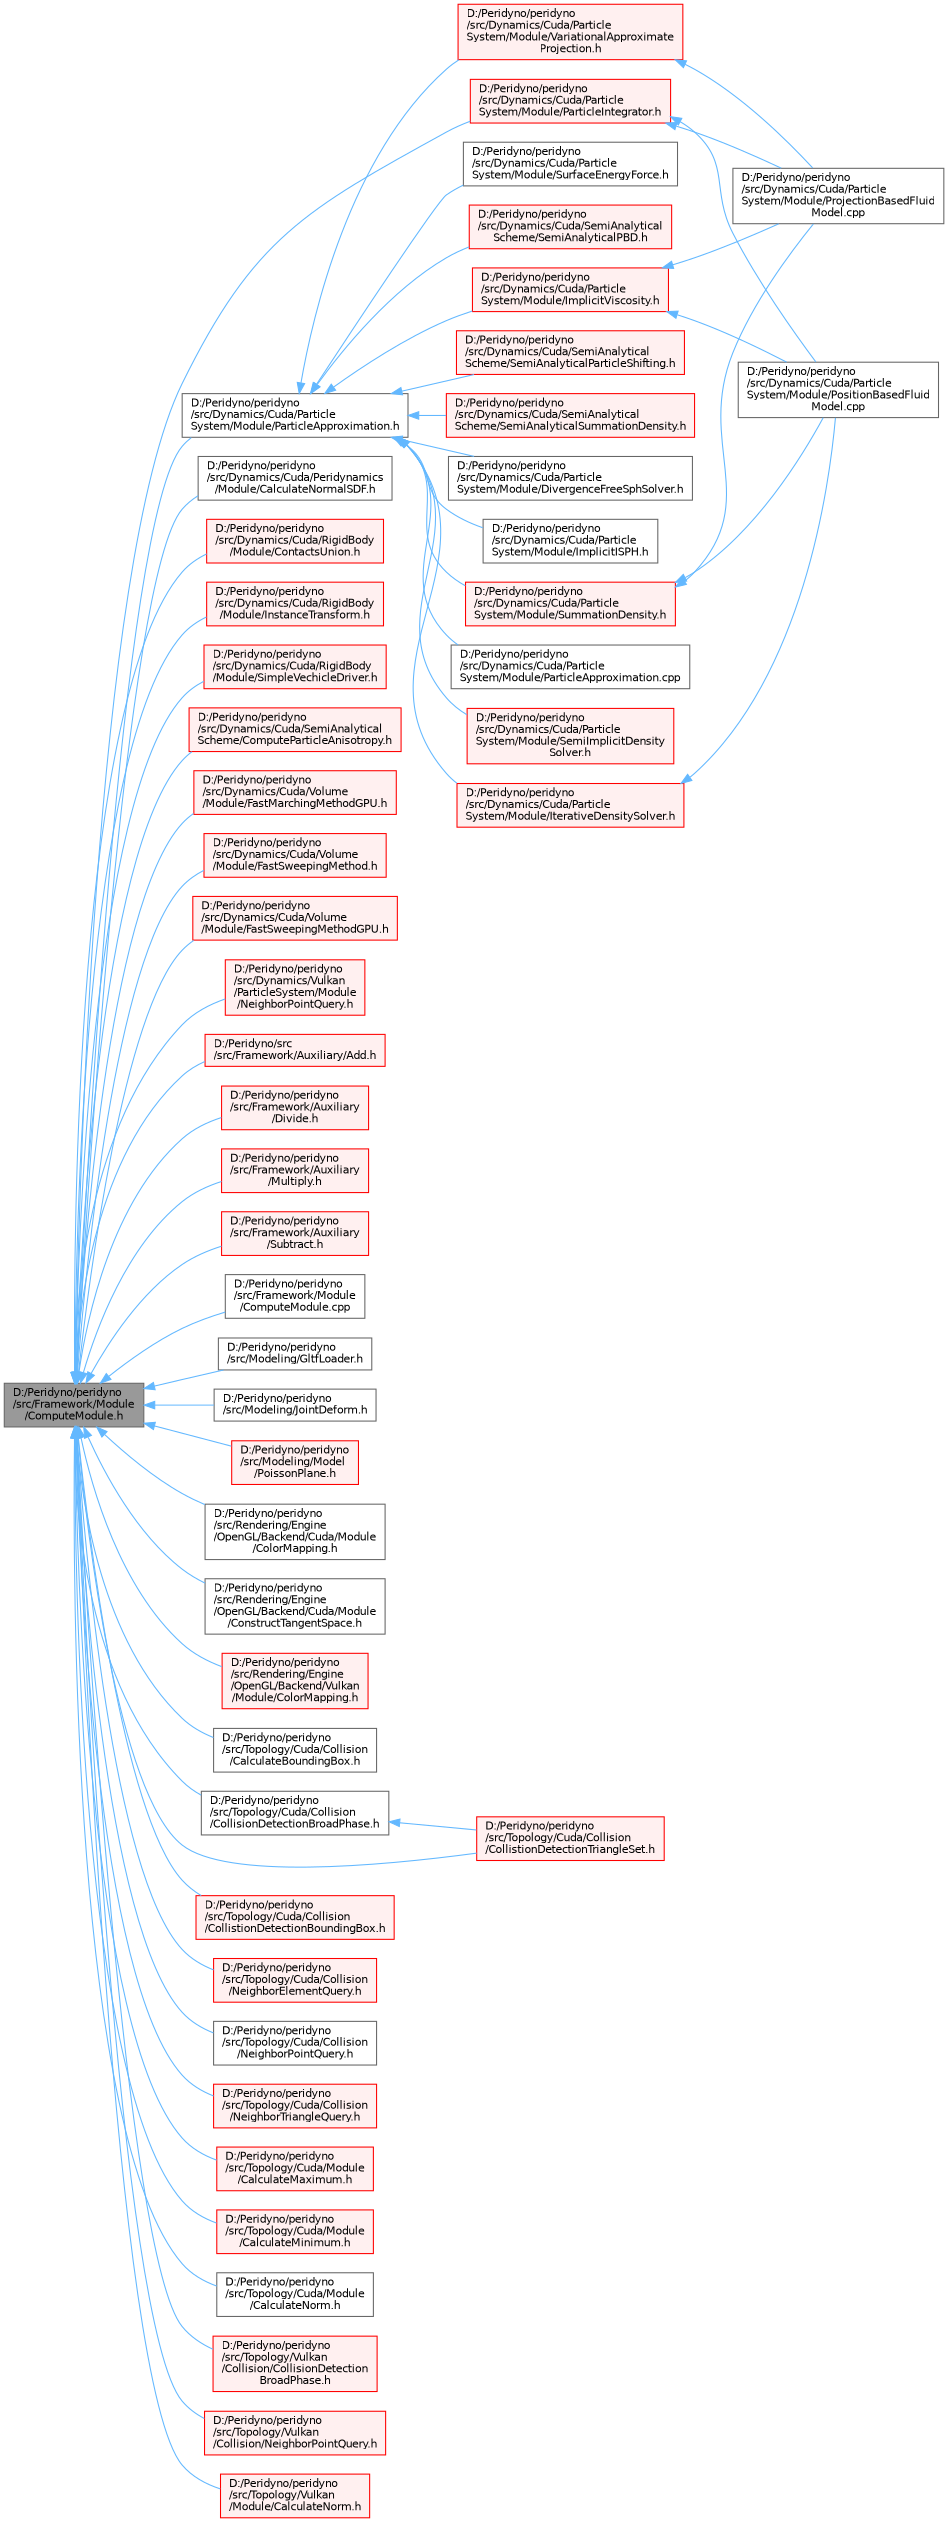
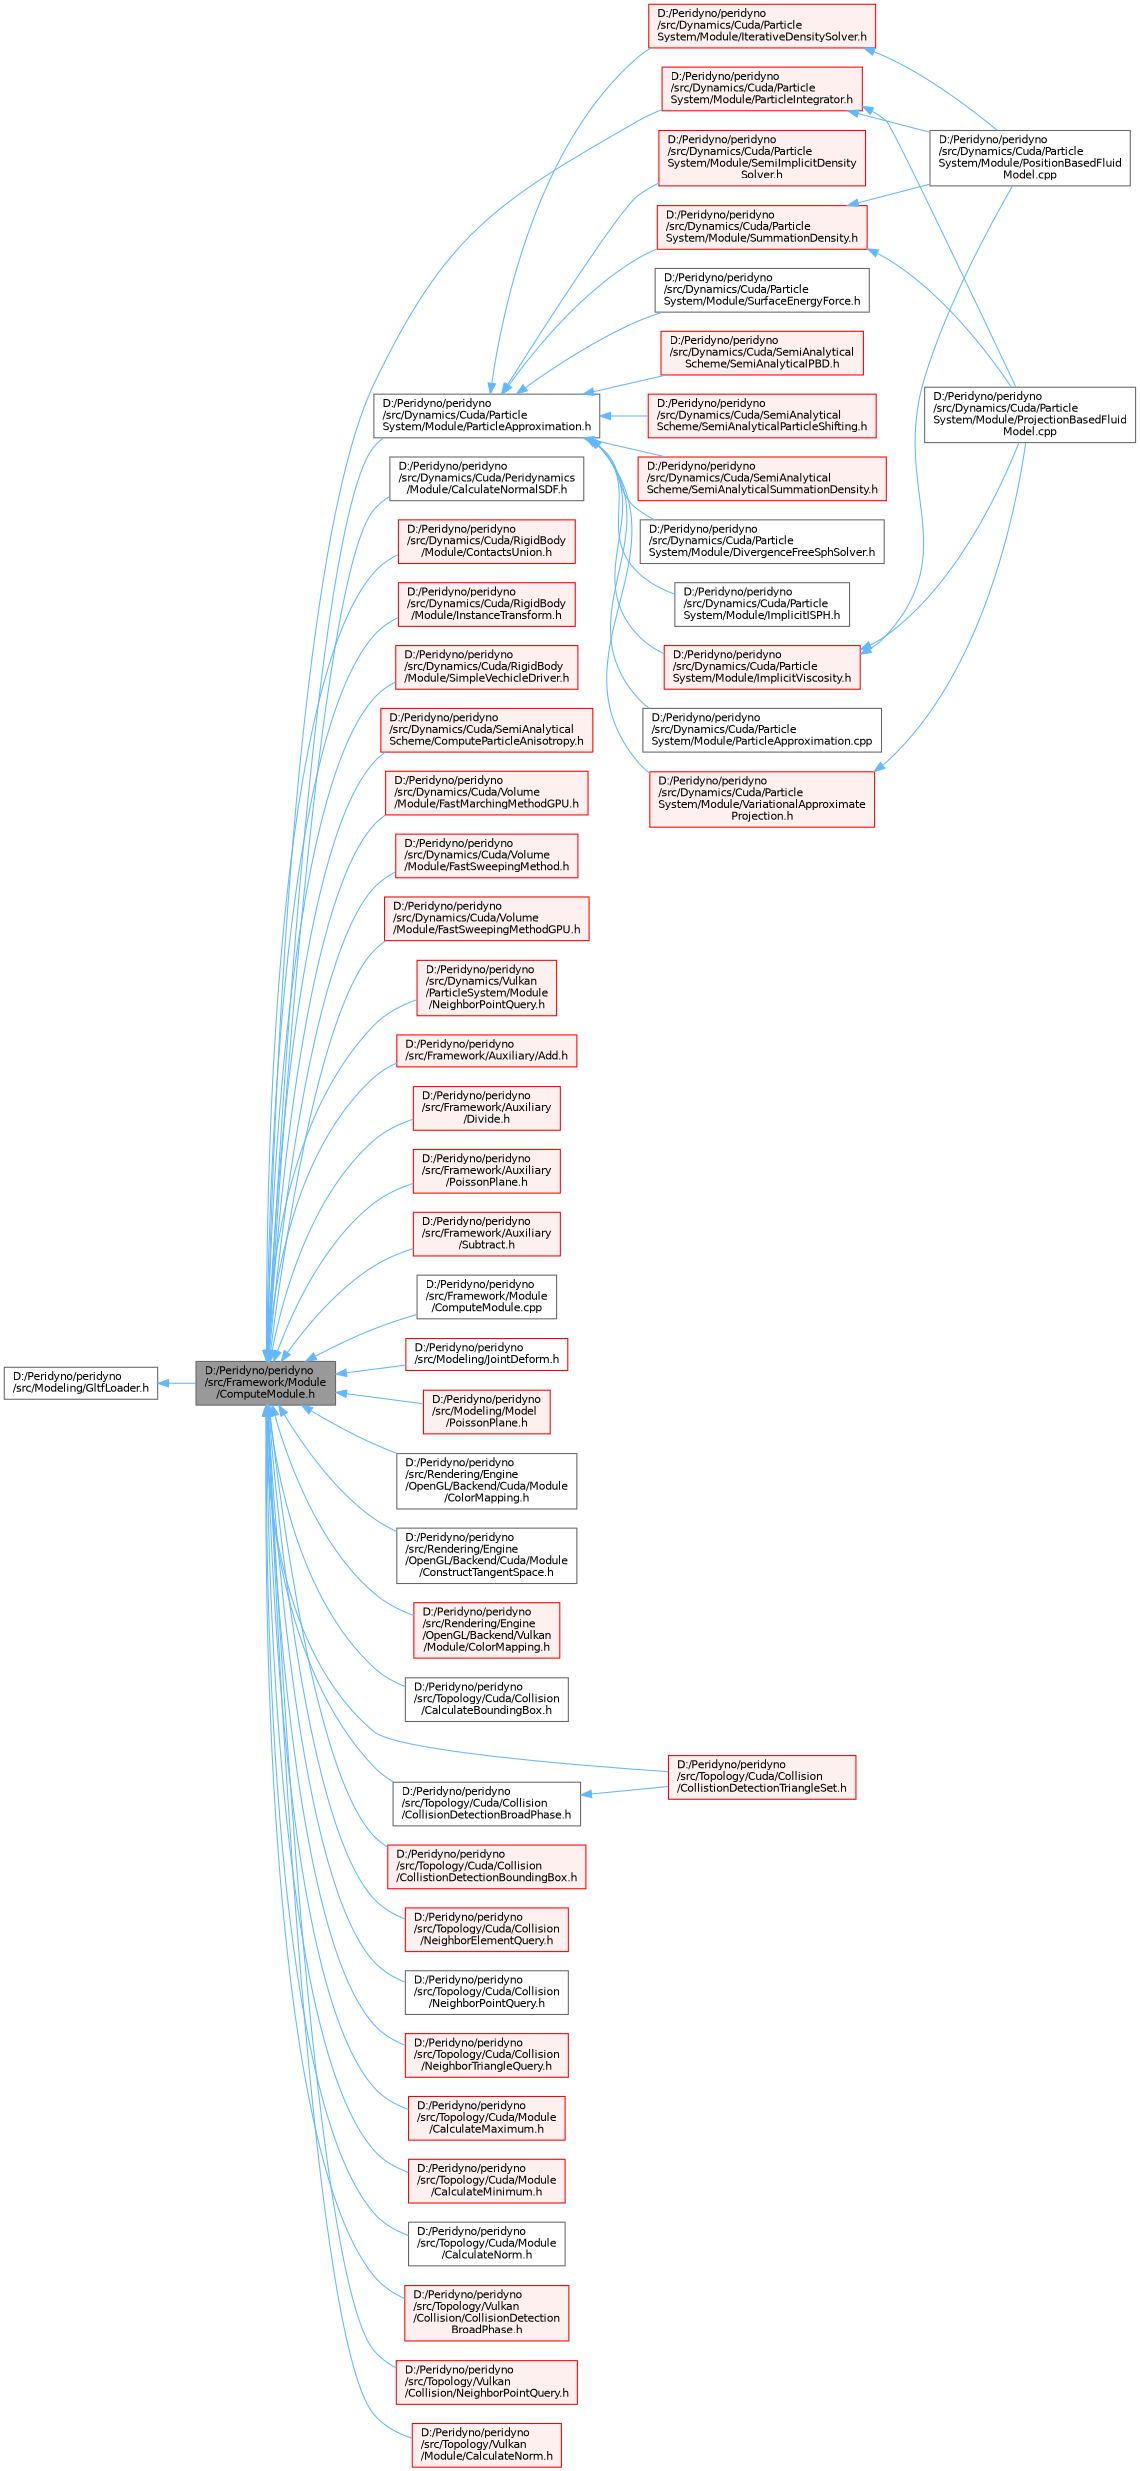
node "D:/Peridyno/src /src/Framework/Auxiliary/Add.h": label "D:/Peridyno/src /src/Framework/Auxiliary/Add.h" -> "D:/Peridyno/peridyno /src/Framework/Auxiliary/Add.h"
node "D:/Peridyno/peridyno /src/Framework/Auxiliary /Multiply.h": label "D:/Peridyno/peridyno /src/Framework/Auxiliary /Multiply.h" -> "D:/Peridyno/peridyno /src/Framework/Auxiliary /PoissonPlane.h"
edge "D:/Peridyno/peridyno /src/Modeling/GltfLoader.h" -> "D:/Peridyno/peridyno /src/Framework/Module /ComputeModule.h": reversed
node "D:/Peridyno/peridyno /src/Modeling/JointDeform.h": color grey40 -> red
